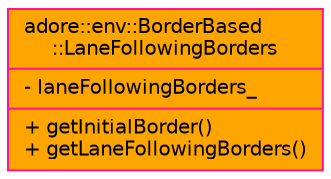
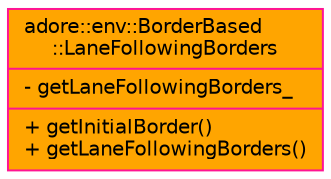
node "adore::env::BorderBased": text "- laneFollowingBorders_" -> "- getLaneFollowingBorders_"
